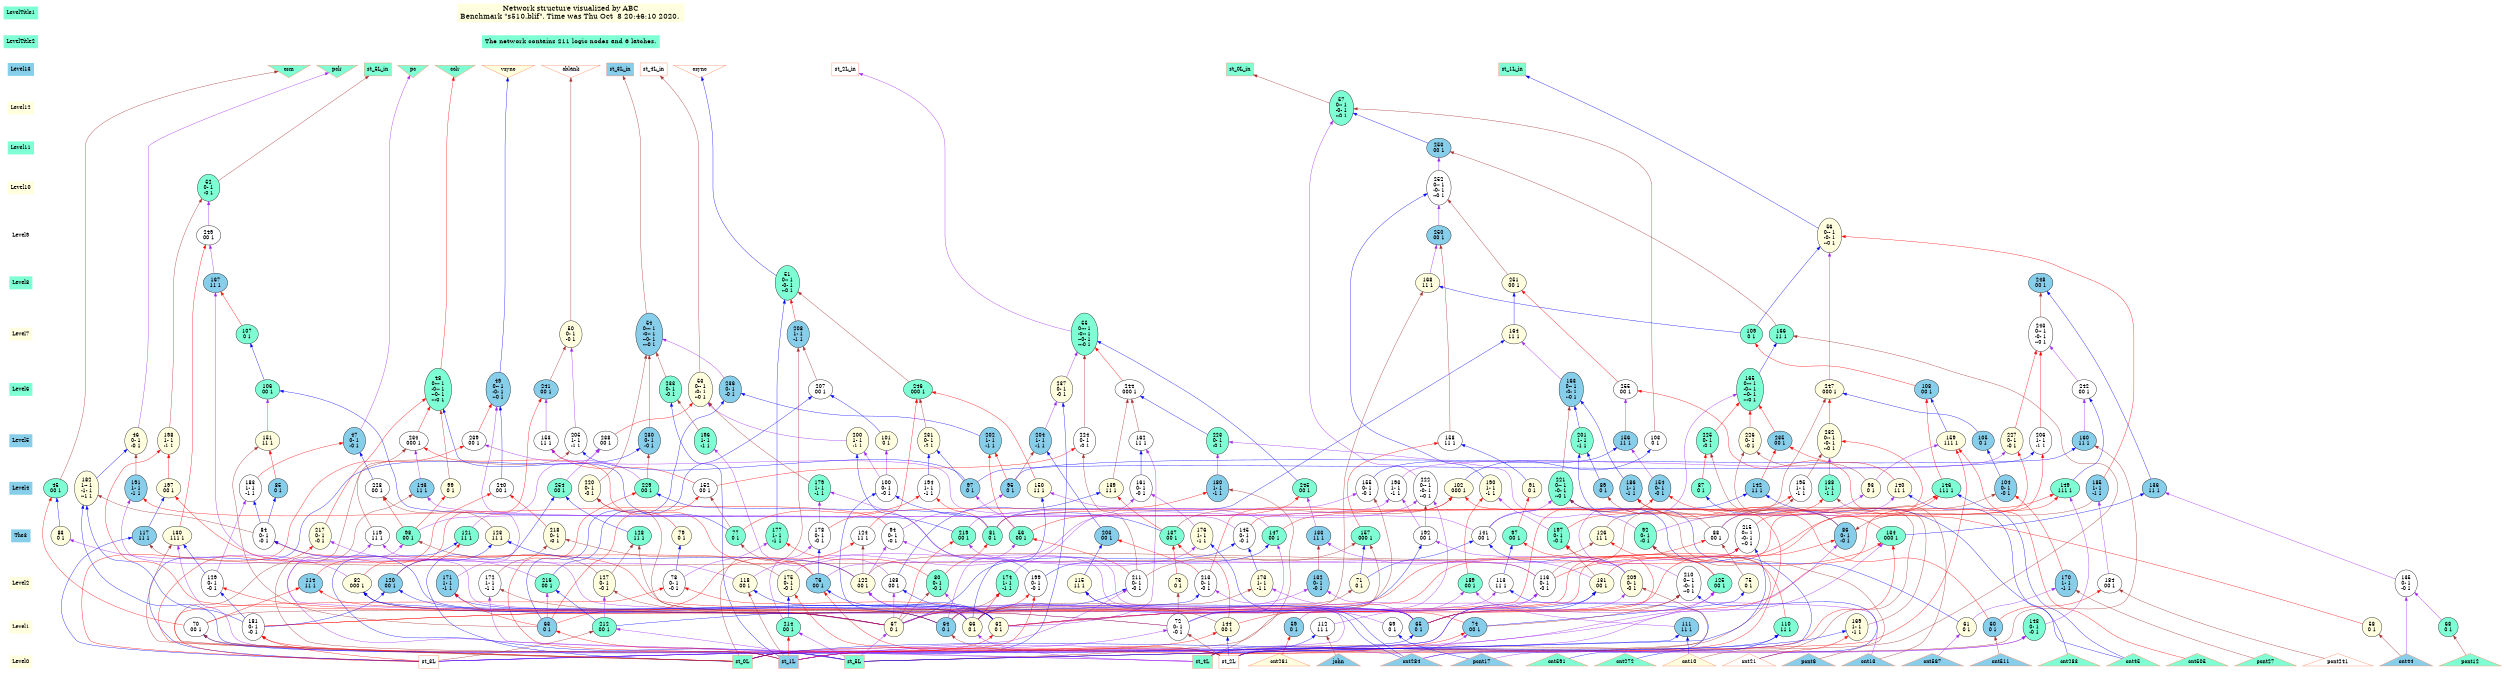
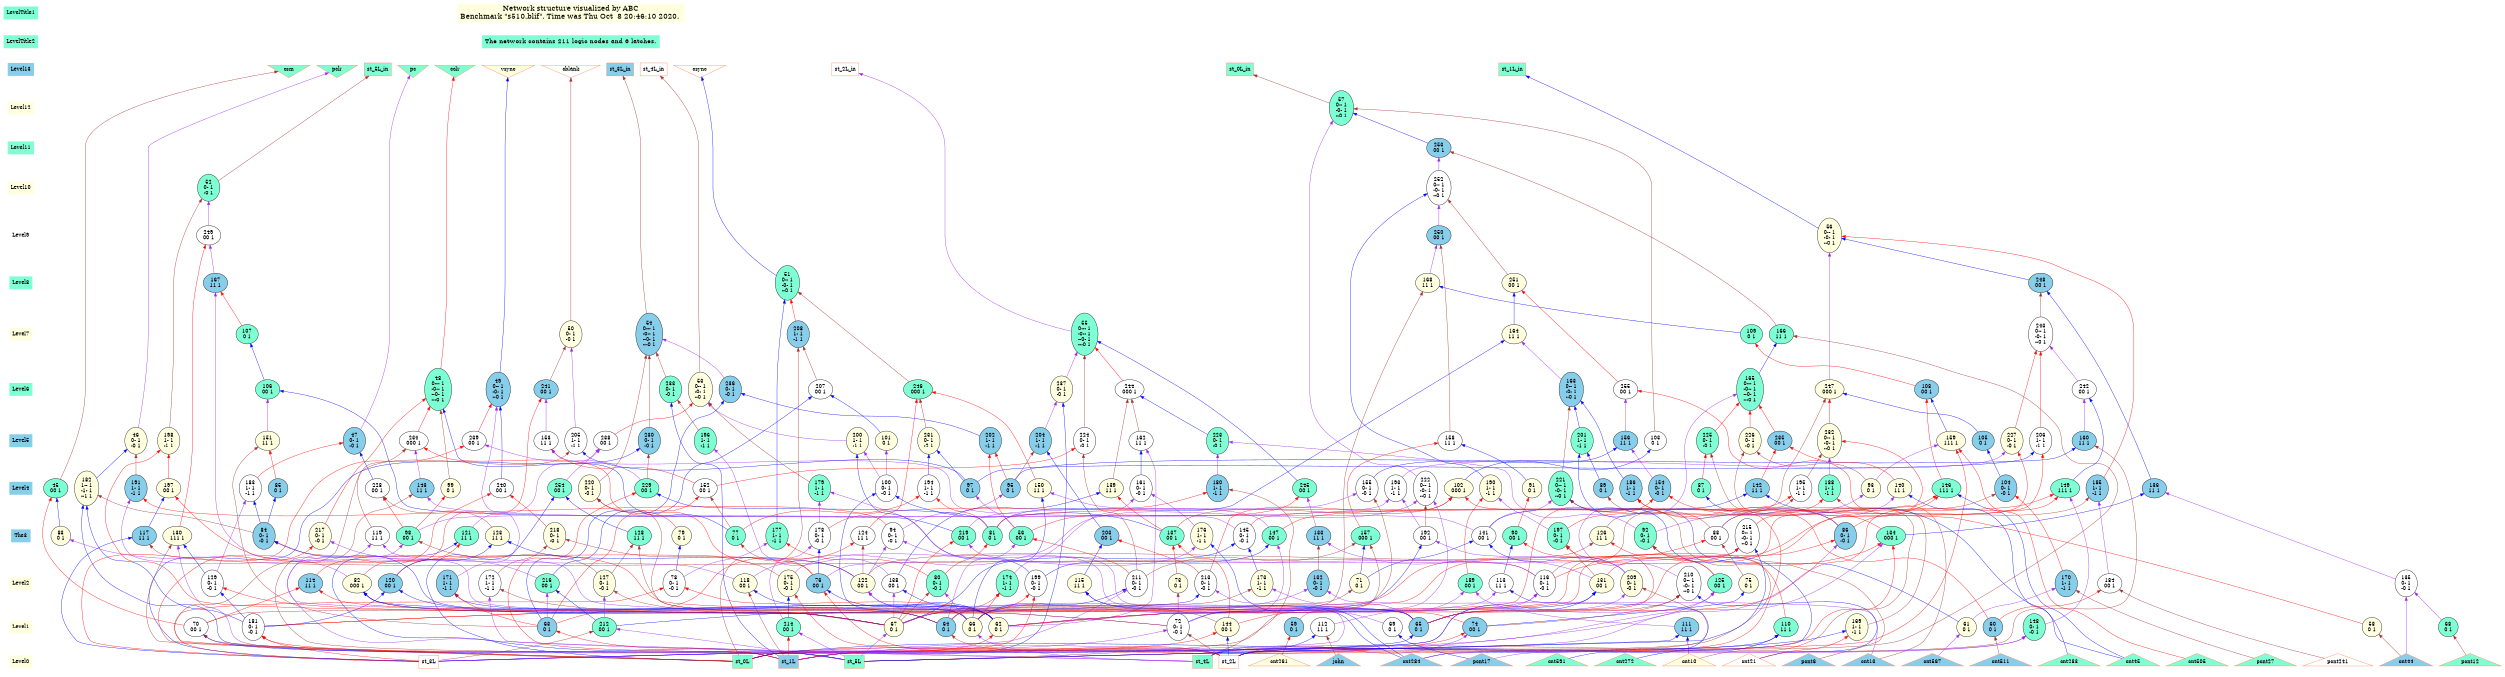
edge "109 0 1" -> "56 0-- 1 -0- 1 --0 1": now "248 00 1" -> "56 0-- 1 -0- 1 --0 1"
edge "185 1- 1 -1 1" -> "86 0- 1 -0 1": reversed
node "84 0- 1 -0 1": fillcolor white -> skyblue
node "97 00 1": label "97 00 1" -> "90 00 1"
